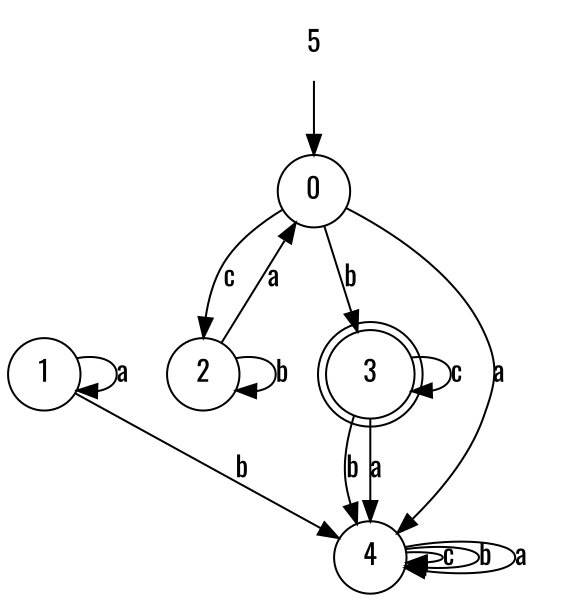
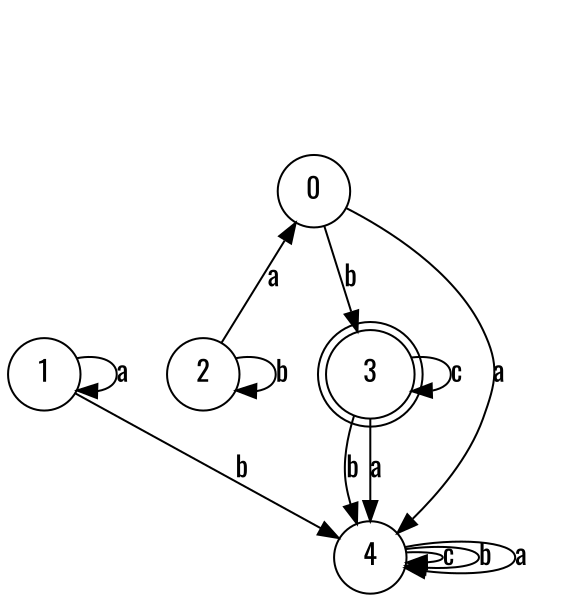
node "5": removed
edge "0" -> "2": removed, label "c"
